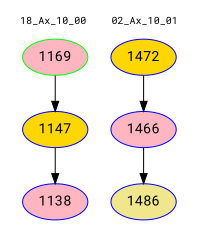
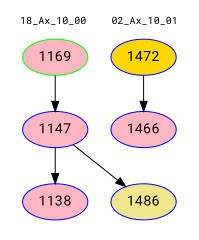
node "1147": fillcolor gold -> lightpink
edge "1466" -> "1486": now "1147" -> "1486"
